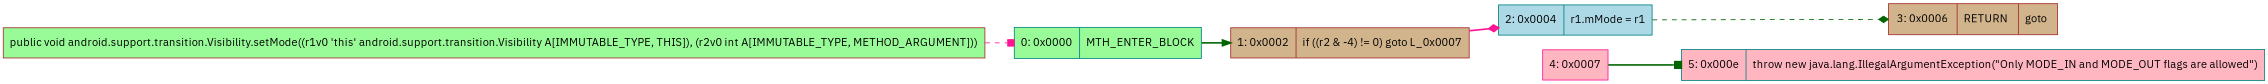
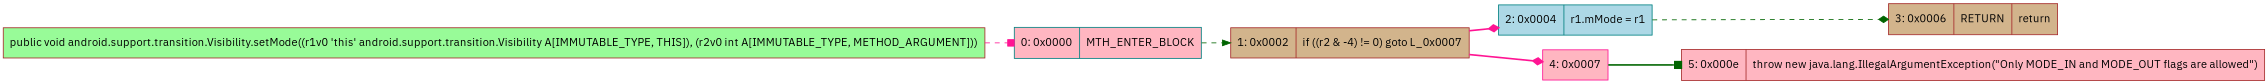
node "3: 0x0006": text "goto" -> "return"
node "0: 0x0000": fillcolor palegreen -> lightpink
edge "0: 0x0000" -> "1: 0x0002": style bold -> dashed
edge "1: 0x0002" -> "4: 0x0007": added
node "5: 0x000e": color teal -> brown
